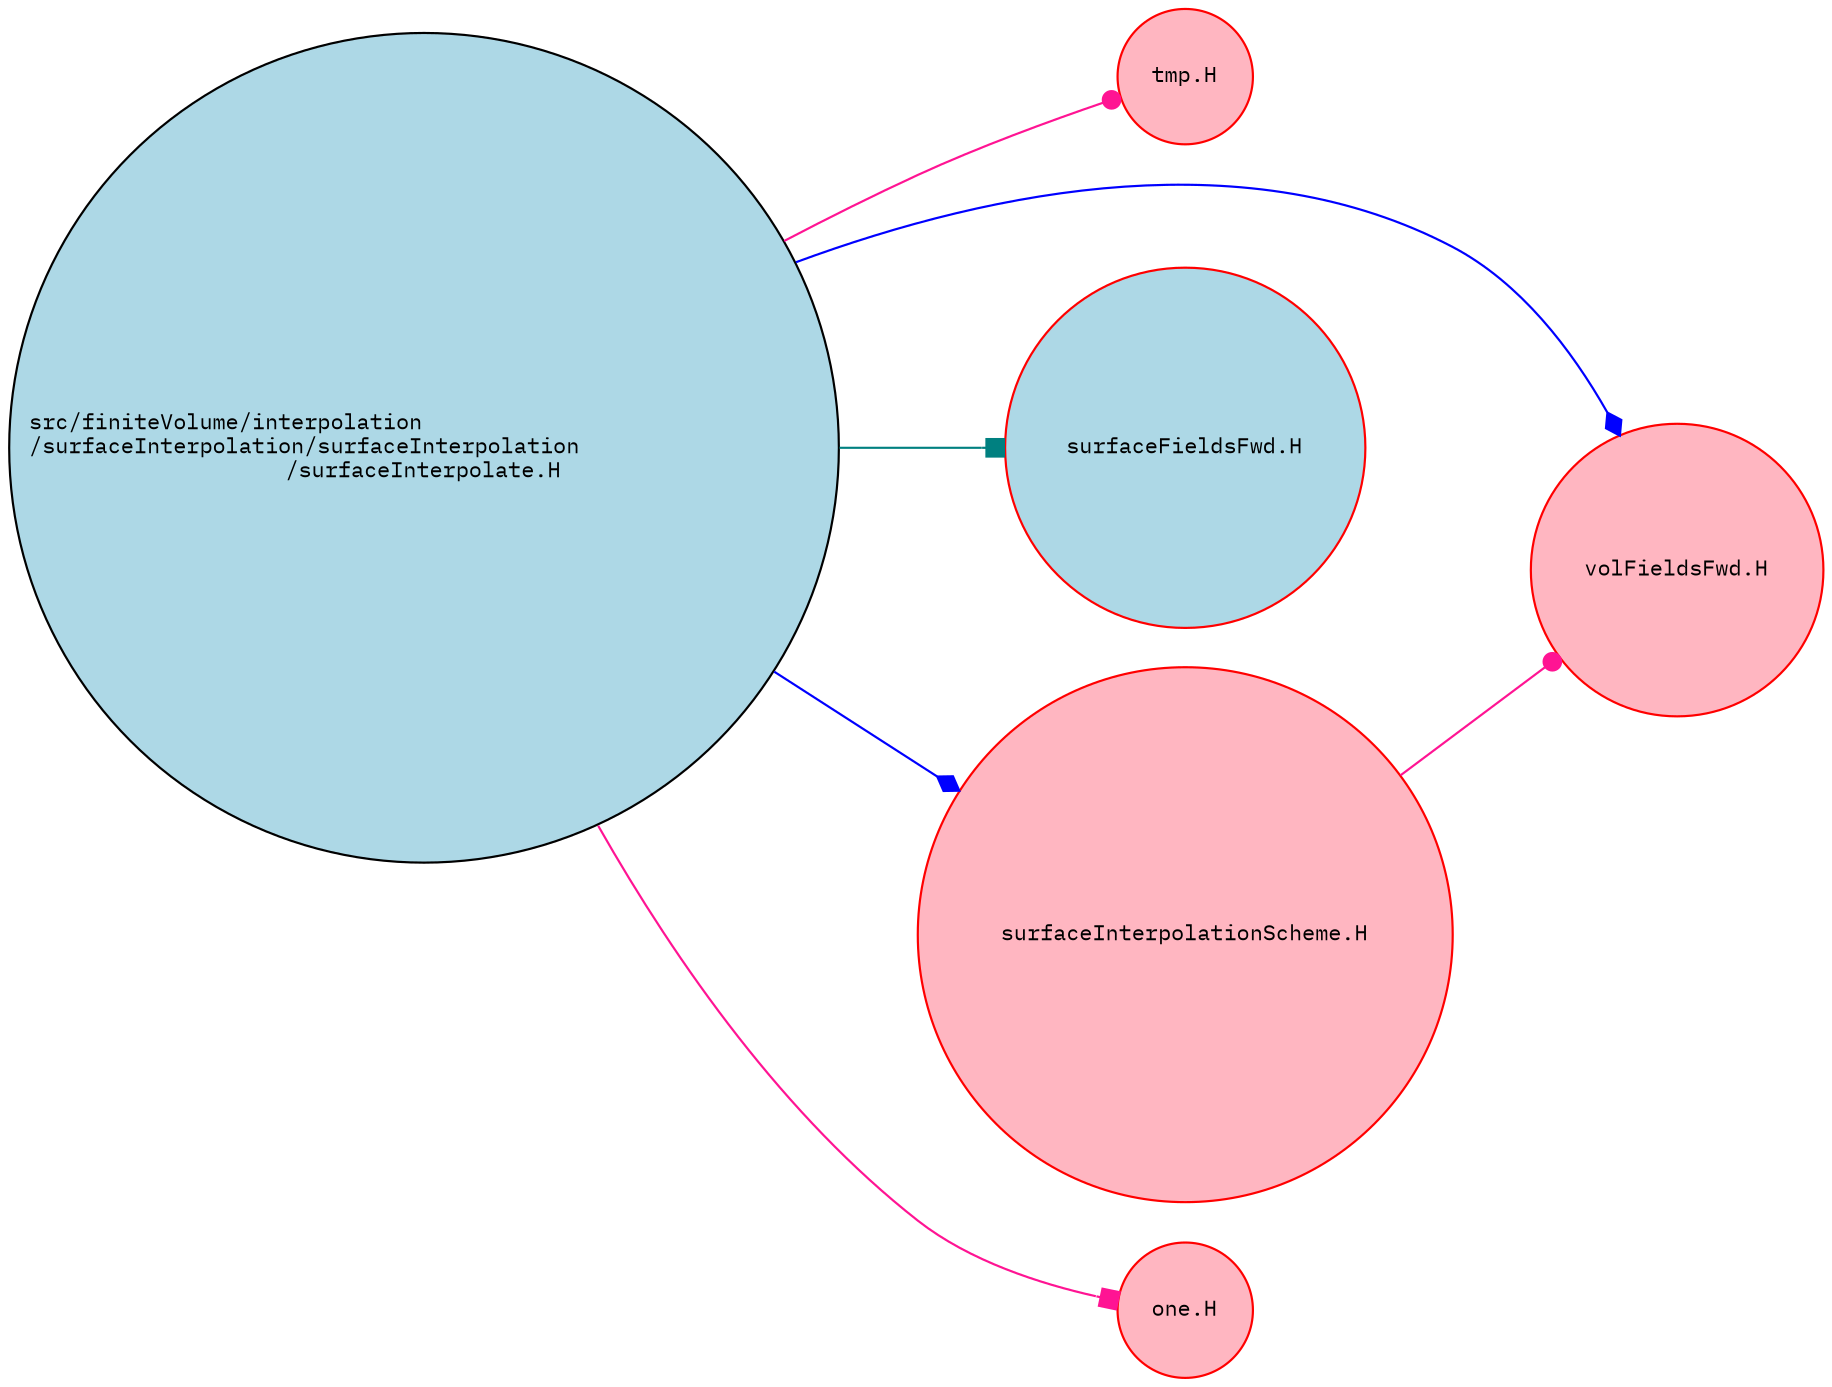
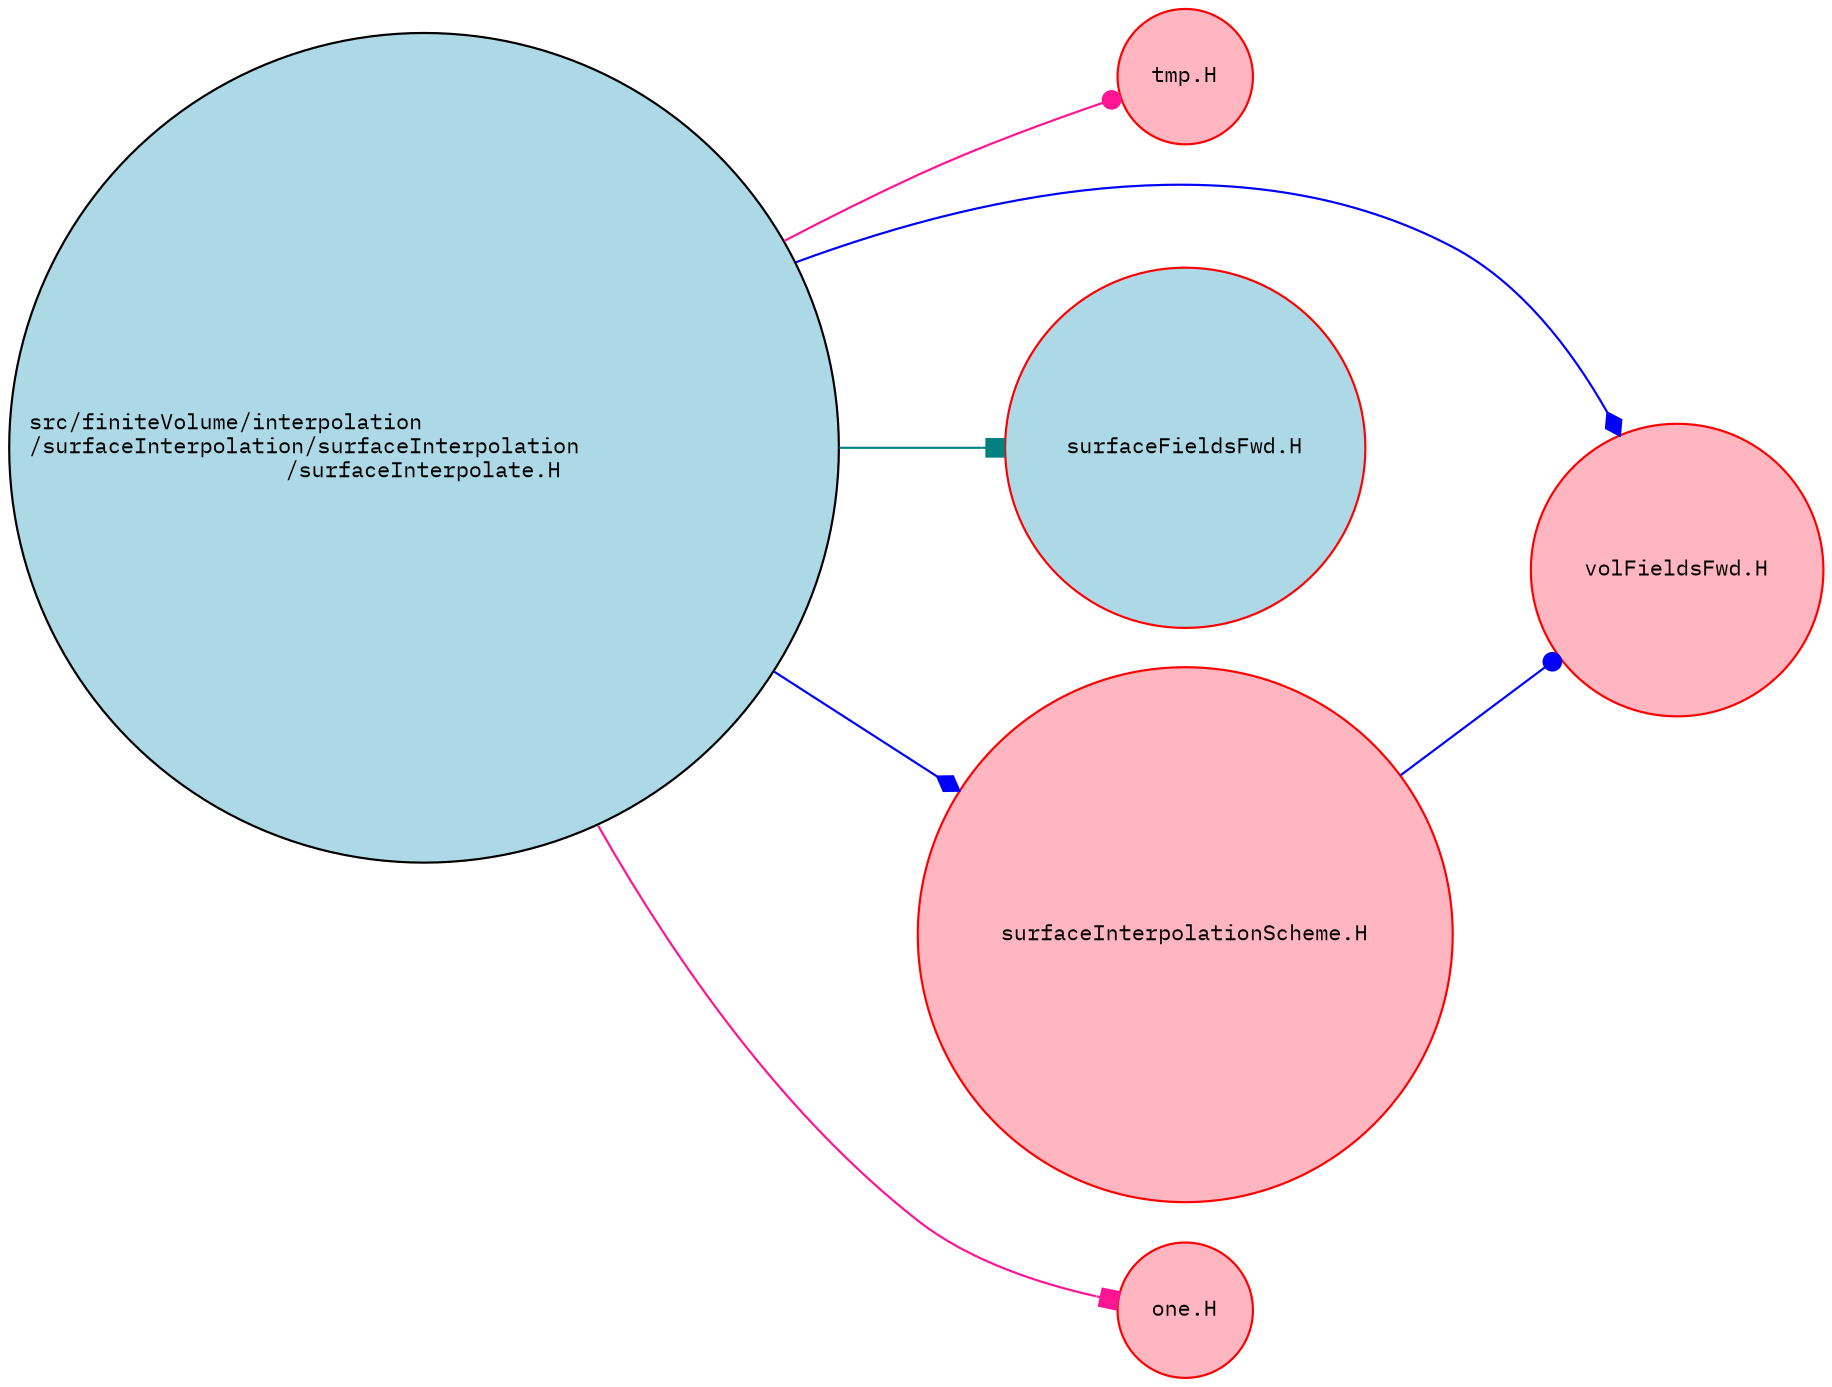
edge "surfaceInterpolationScheme.H" -> "volFieldsFwd.H": color deeppink -> blue
